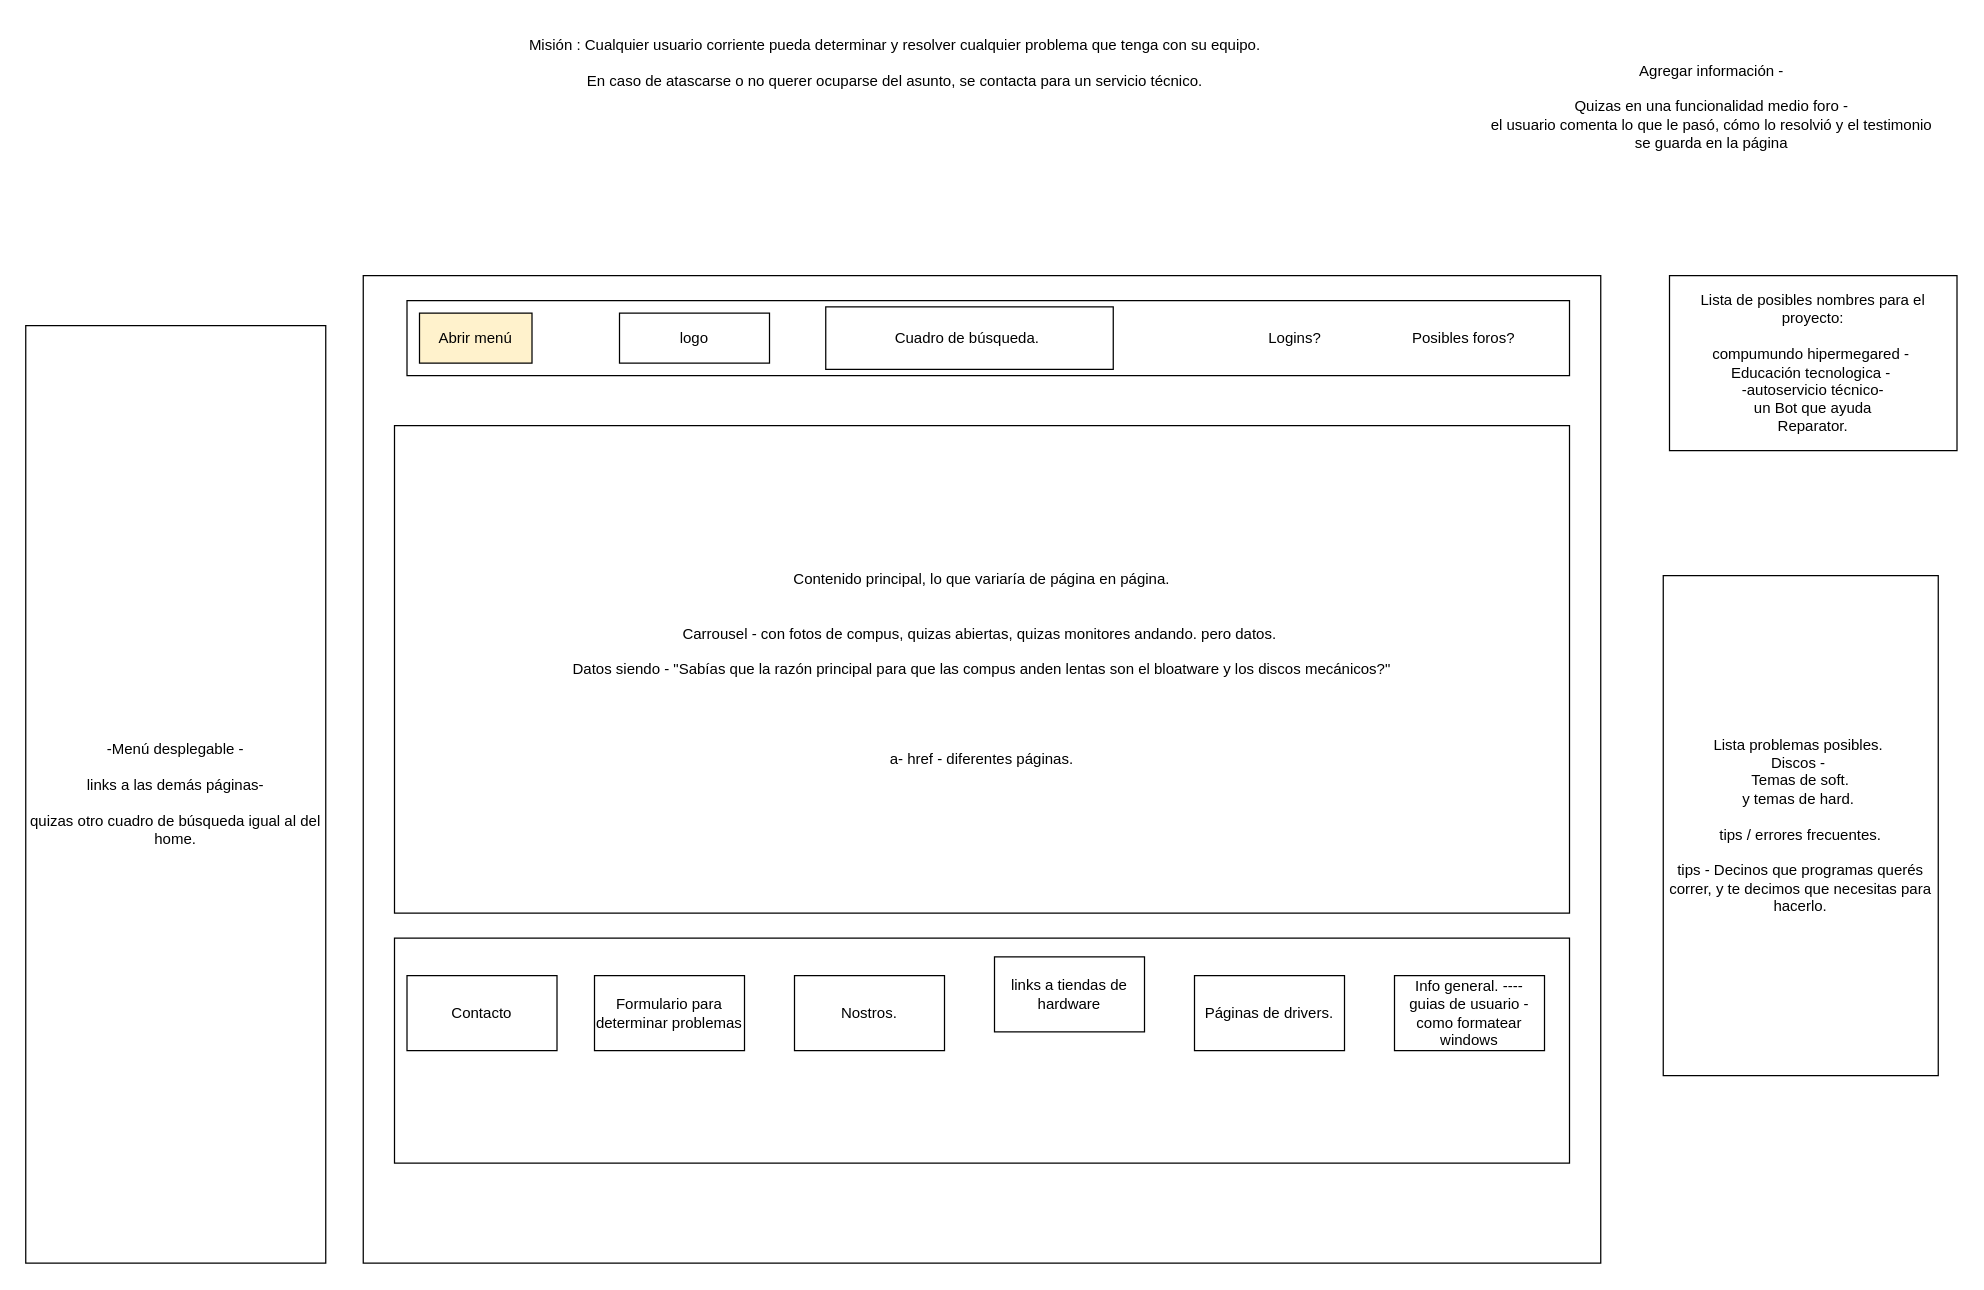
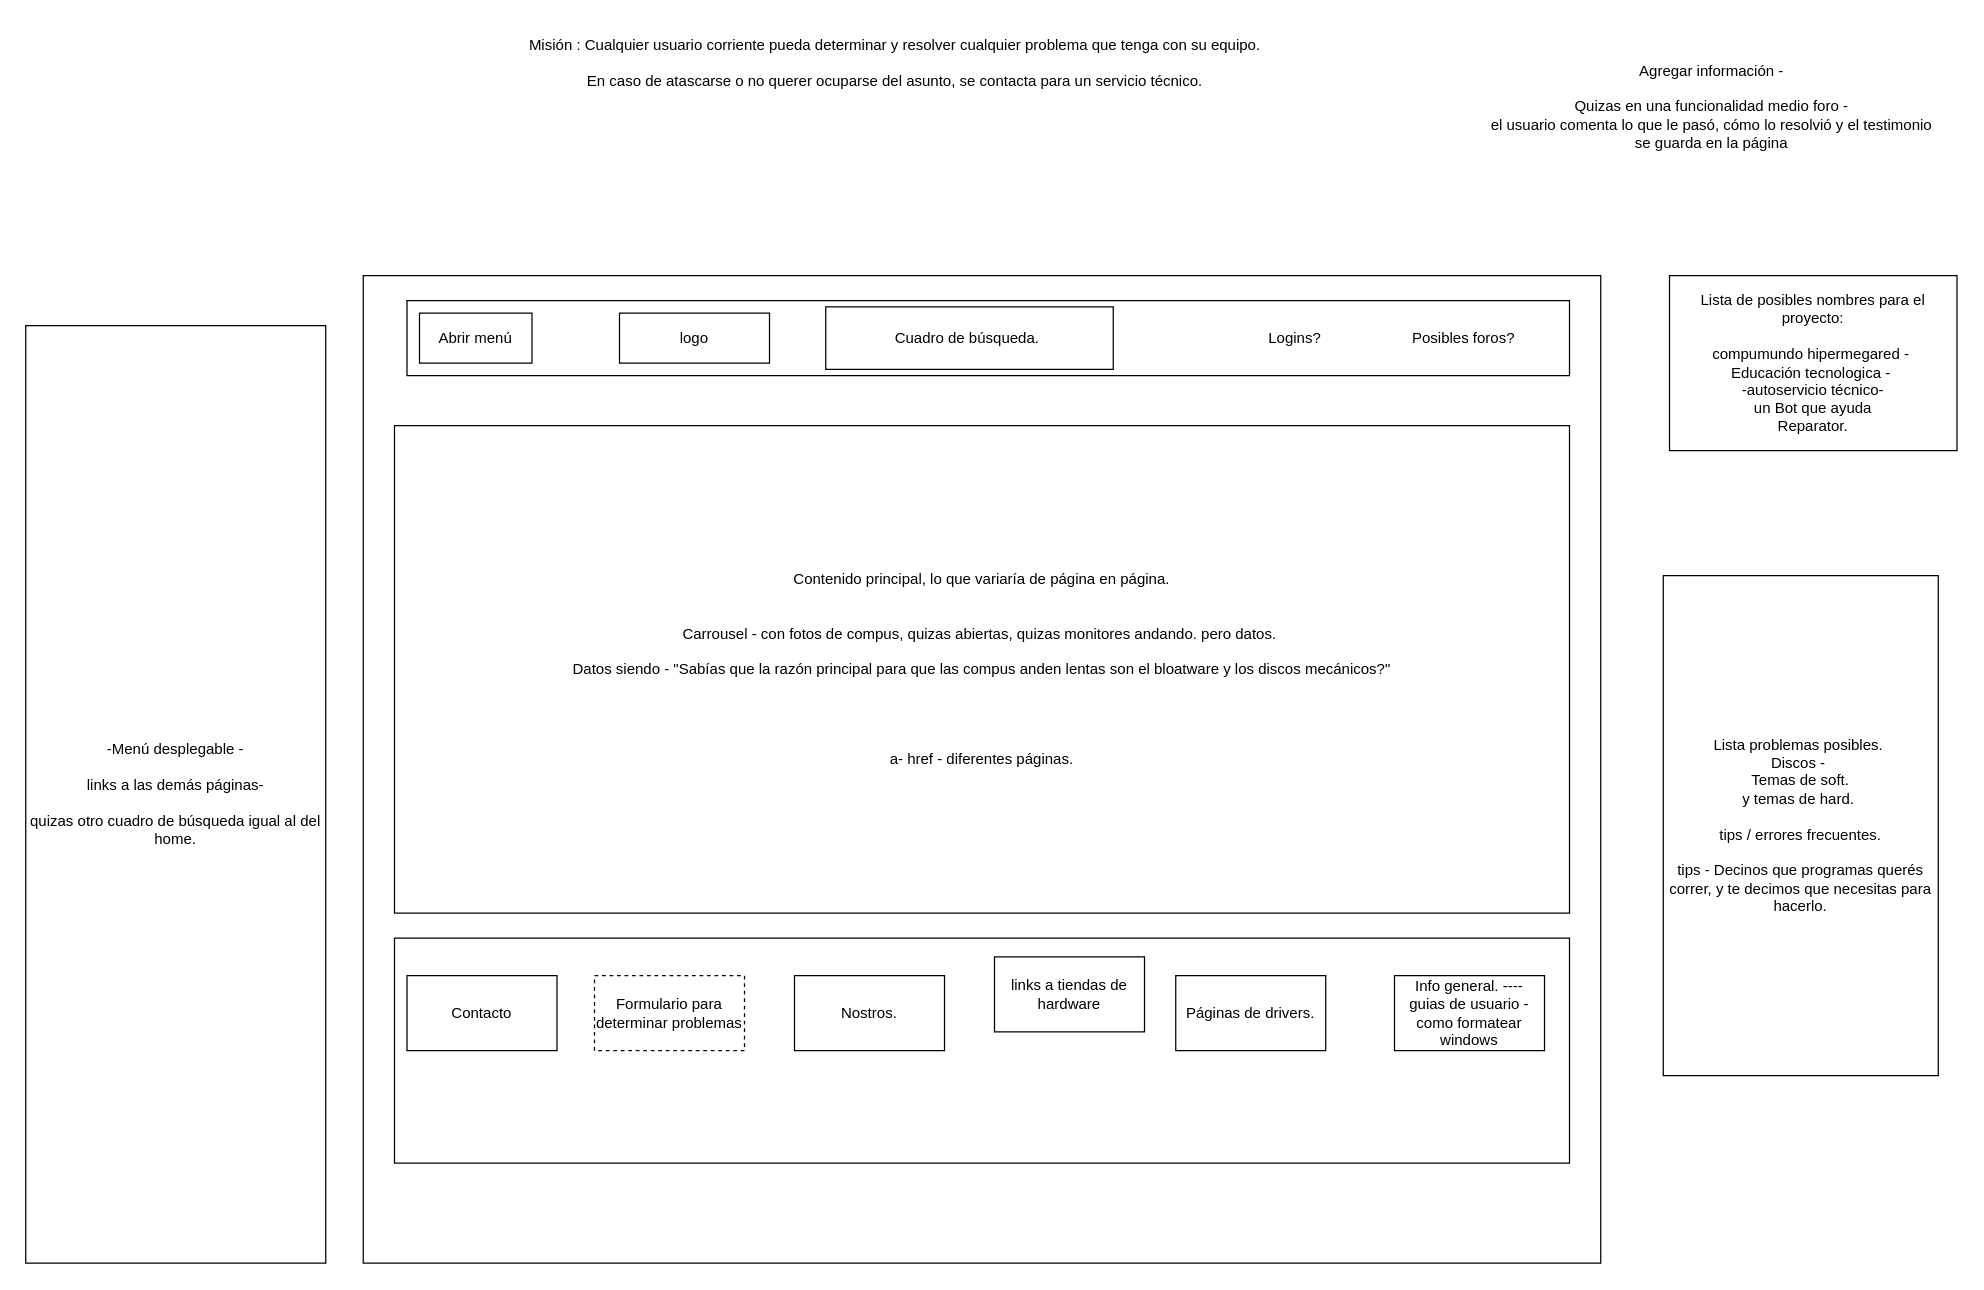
node "Abrir menú": fillcolor #fff2cc -> #ffffff
node "Formulario para determinar problemas": style solid -> dashed
node "Páginas de drivers.": moved (1269, 1013) -> (1251, 1013)
